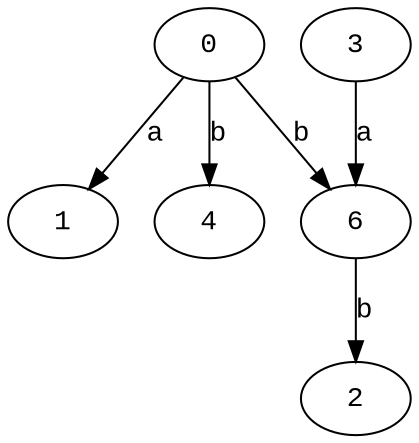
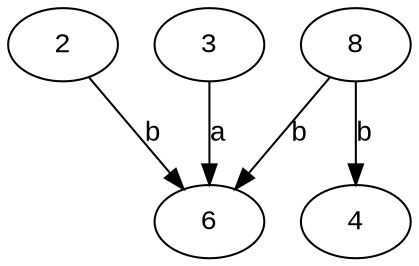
node "0": label "0" -> "8"
node "1": removed
edge "6" -> "2": reversed
